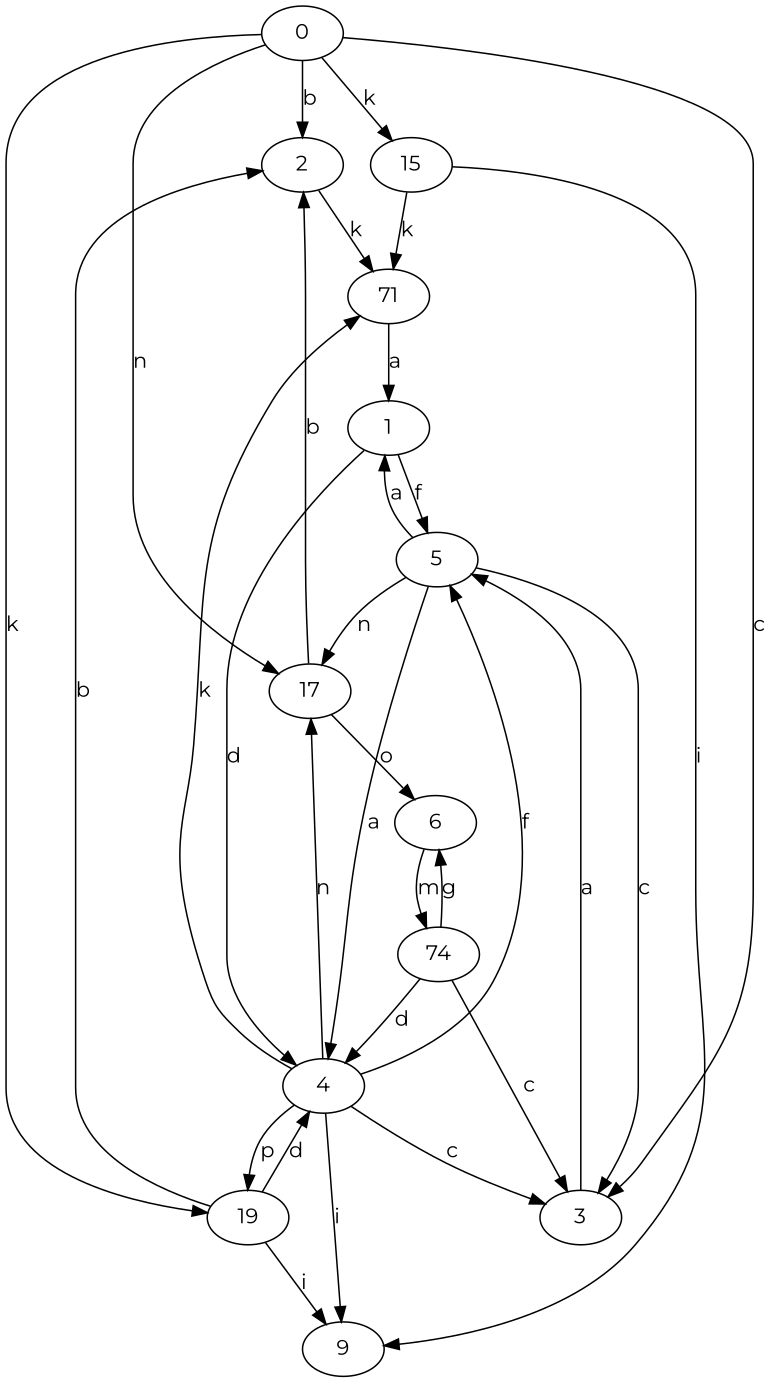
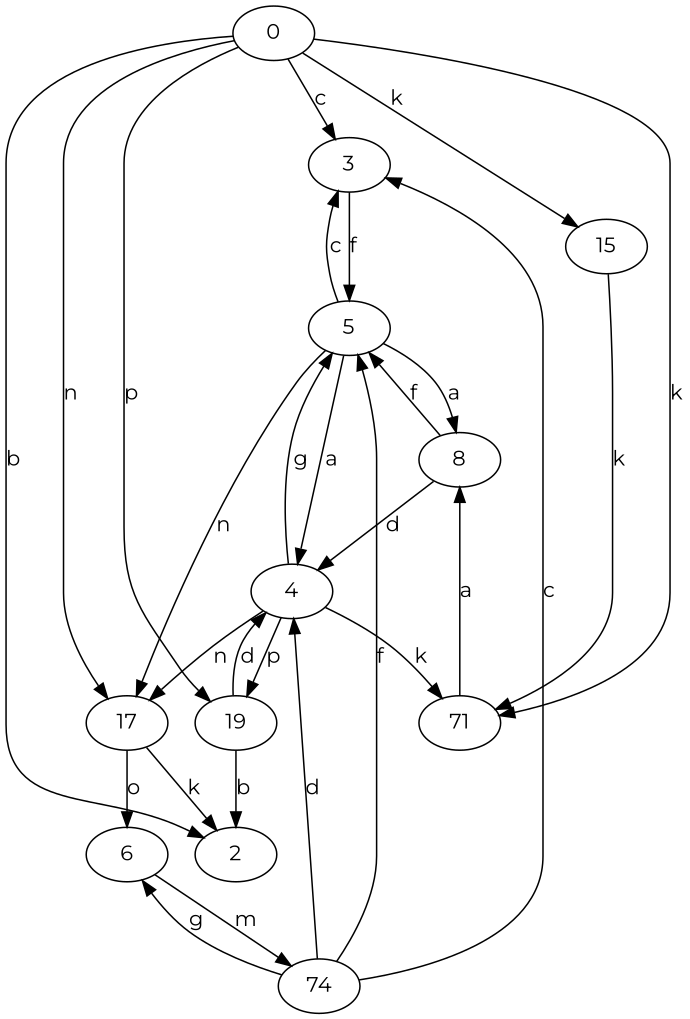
edge "2" -> "71": now "0" -> "71"
edge "17" -> "2": label "b" -> "k"
node "1": label "1" -> "8"
edge "0" -> "19": label "k" -> "p"
edge "74" -> "5": added, label "f"
edge "4" -> "5": label "f" -> "g"
edge "3" -> "5": label "a" -> "f"
edge "4" -> "3": removed, label "c"
node "9": removed
